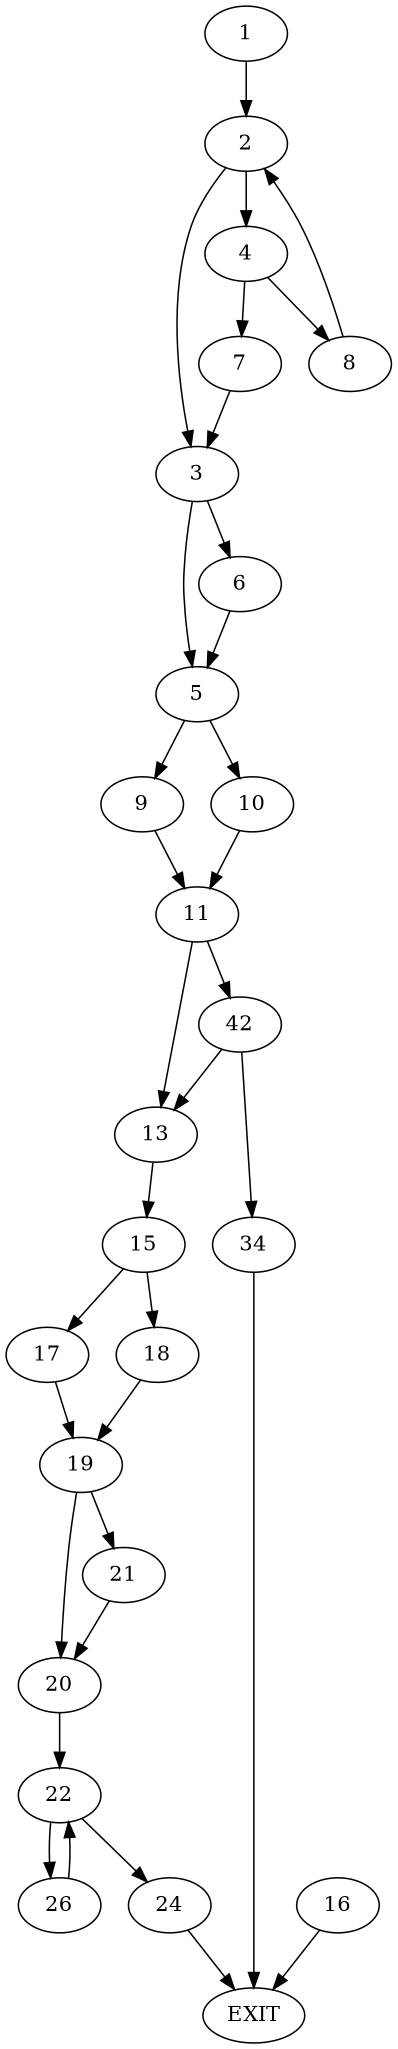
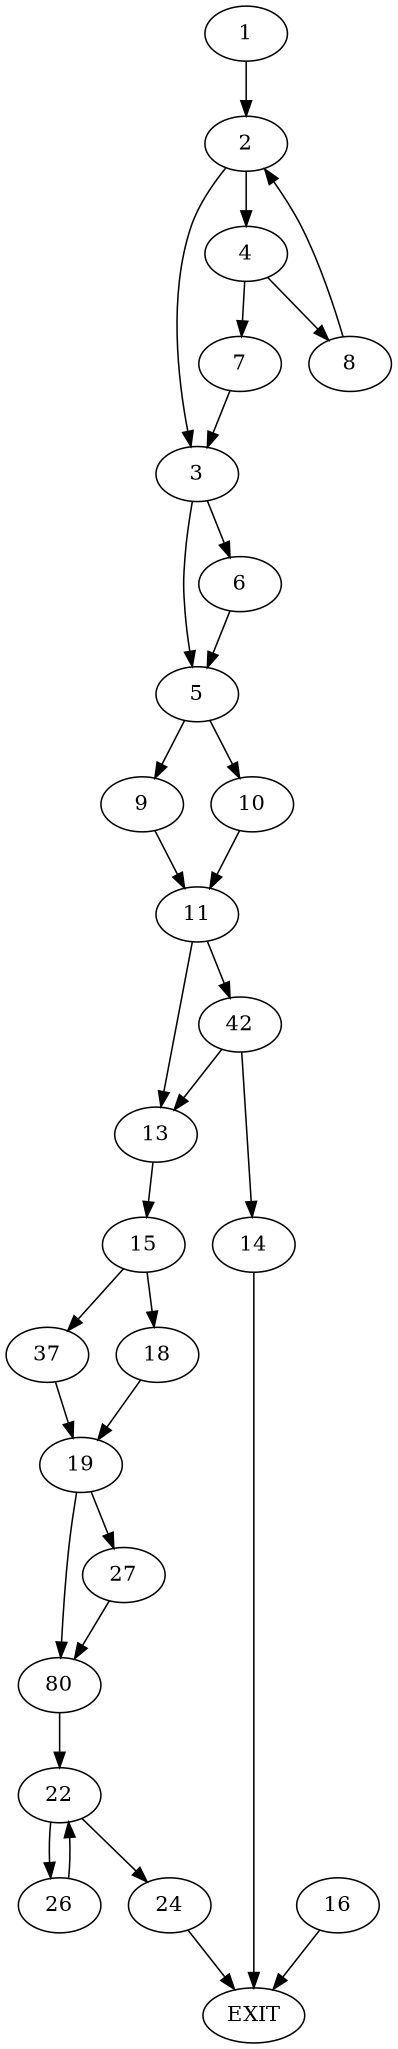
node "34": label "34" -> "14"
node "17": label "17" -> "37"
node "21": label "21" -> "27"
node "20": label "20" -> "80"
